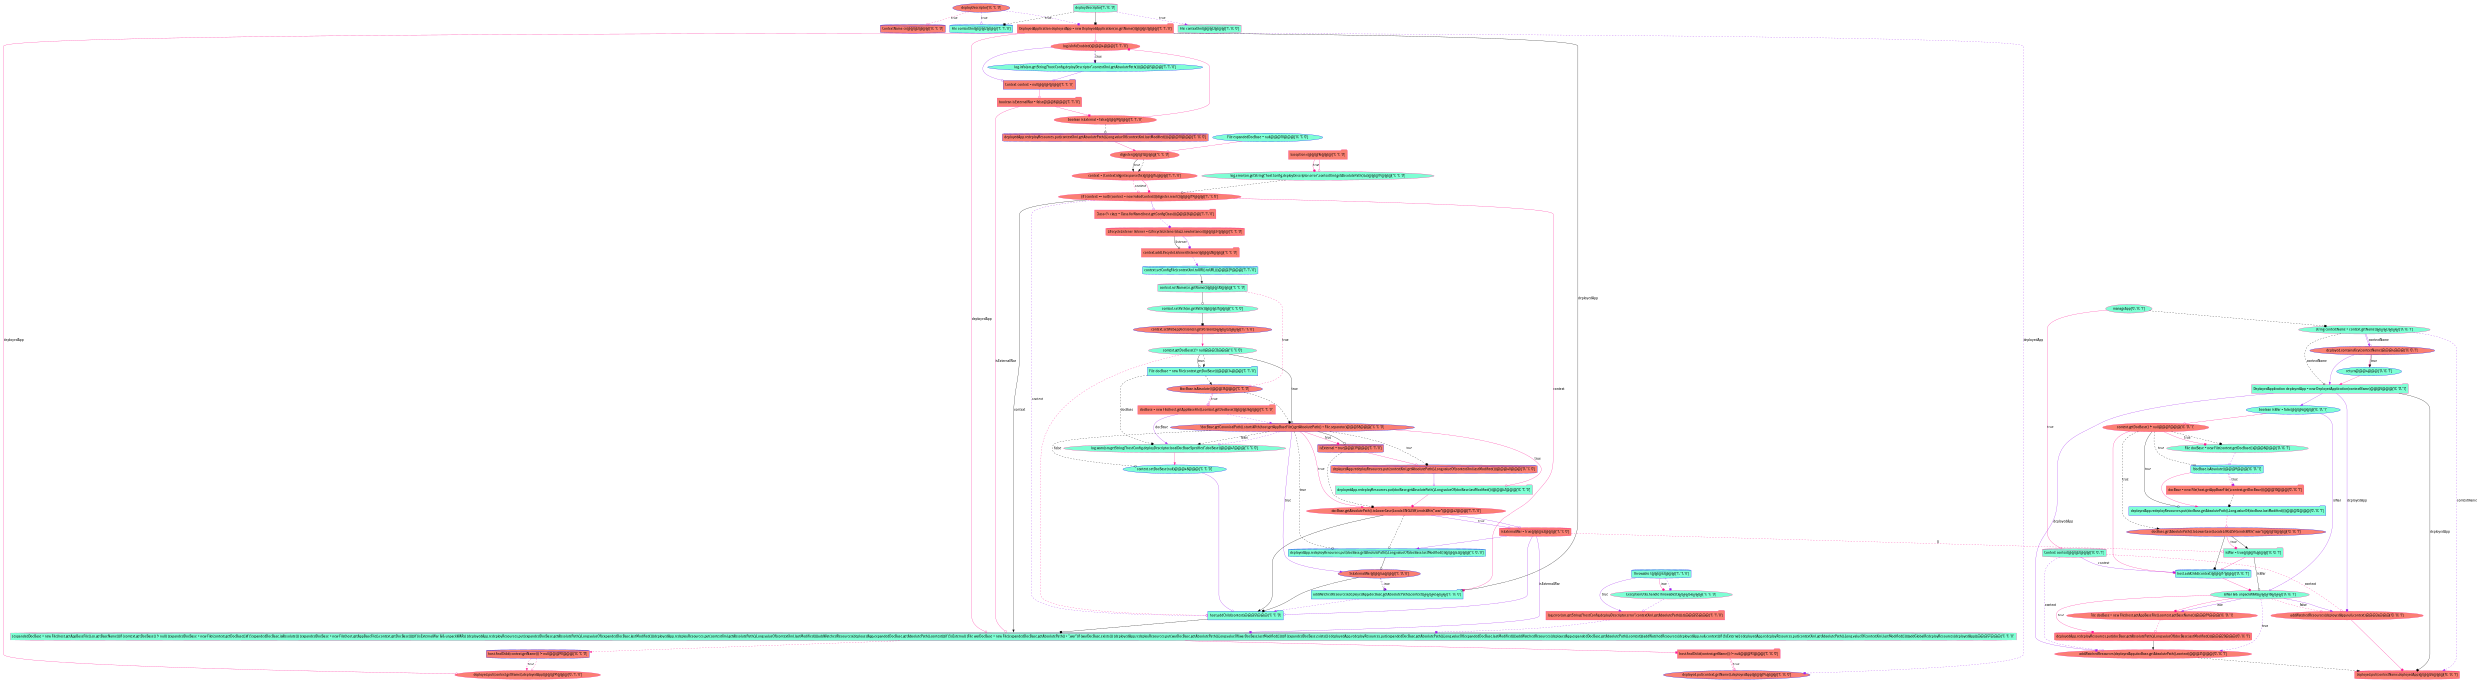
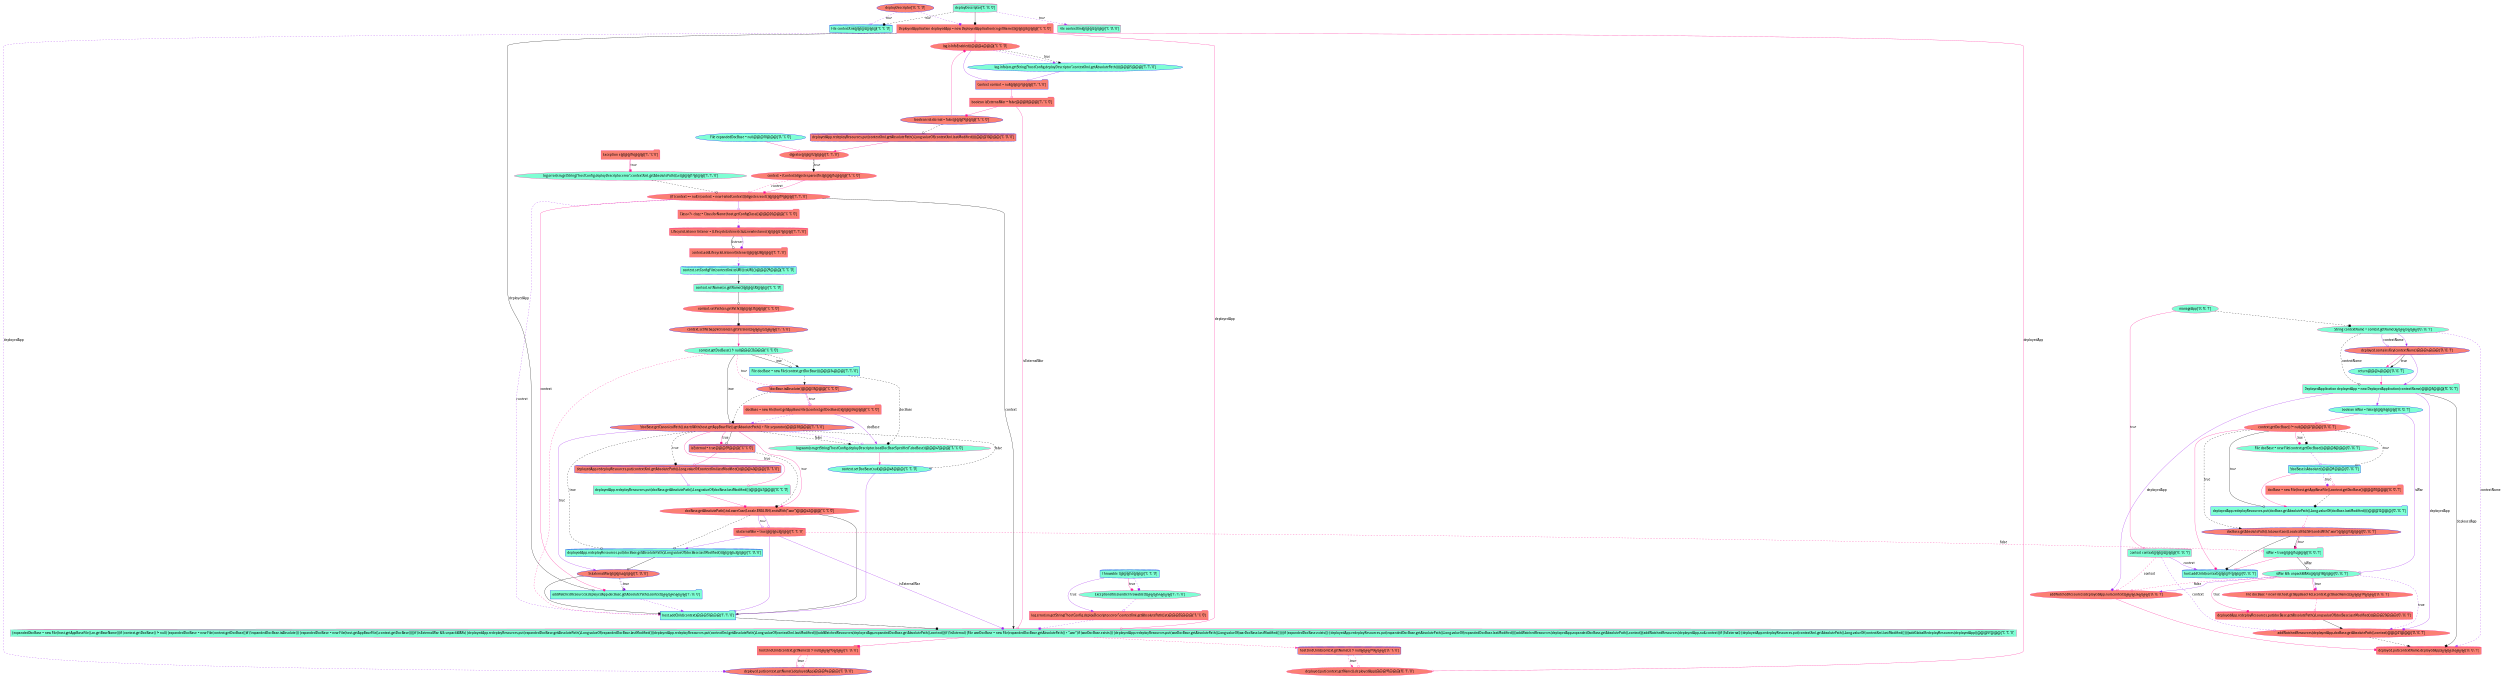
node "ContextName cn@@@2@@@['0', '1', '0']": removed
node "boolean isExternal = false@@@9@@@['1', '1', '0']": color deeppink -> blue
node "context.setPath(cn.getPath())@@@31@@@['1', '1', '0']": fillcolor aquamarine -> salmon
edge "context.setName(cn.getName())@@@30@@@['1', '1', '0']" -> "!docBase.isAbsolute()@@@35@@@['1', '1', '0']": now "context.getDocBase() != null@@@33@@@['1', '1', '0']" -> "!docBase.isAbsolute()@@@35@@@['1', '1', '0']"
edge "isExternalWar = true@@@43@@@['1', '1', '0']" -> "isWar = true@@@14@@@['0', '0', '1']": label "0" -> "false"
edge "host.addChild(context)@@@17@@@['0', '0', '1']" -> "isWar && unpackWARs@@@18@@@['0', '0', '1']": removed
